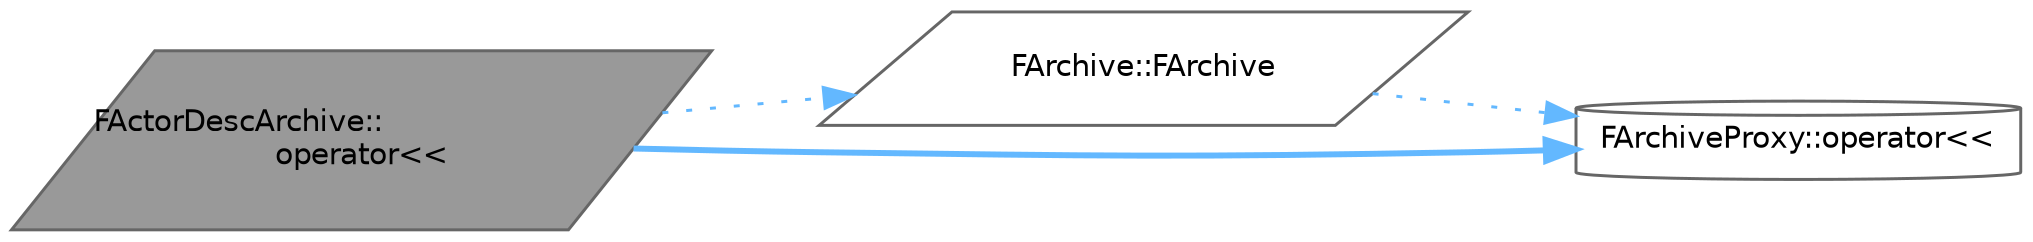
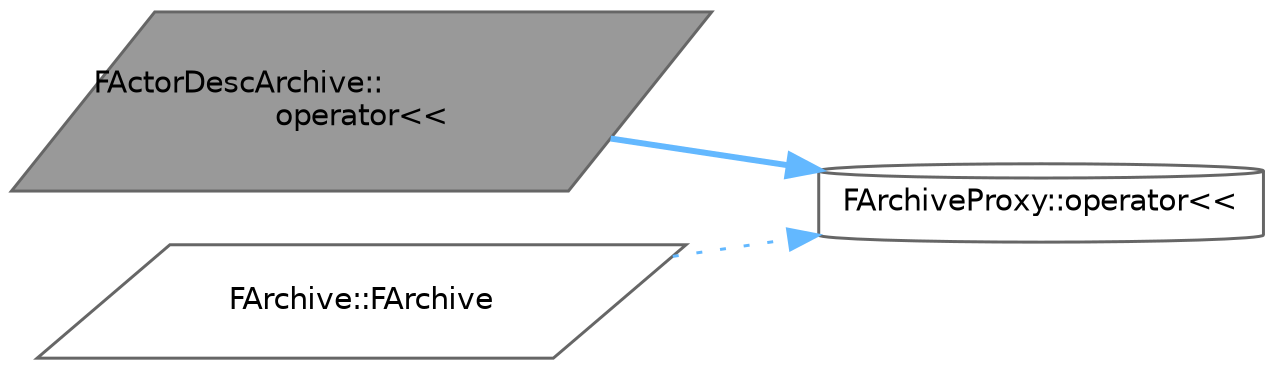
edge "FActorDescArchive:: operator<<" -> "FArchive::FArchive": removed
